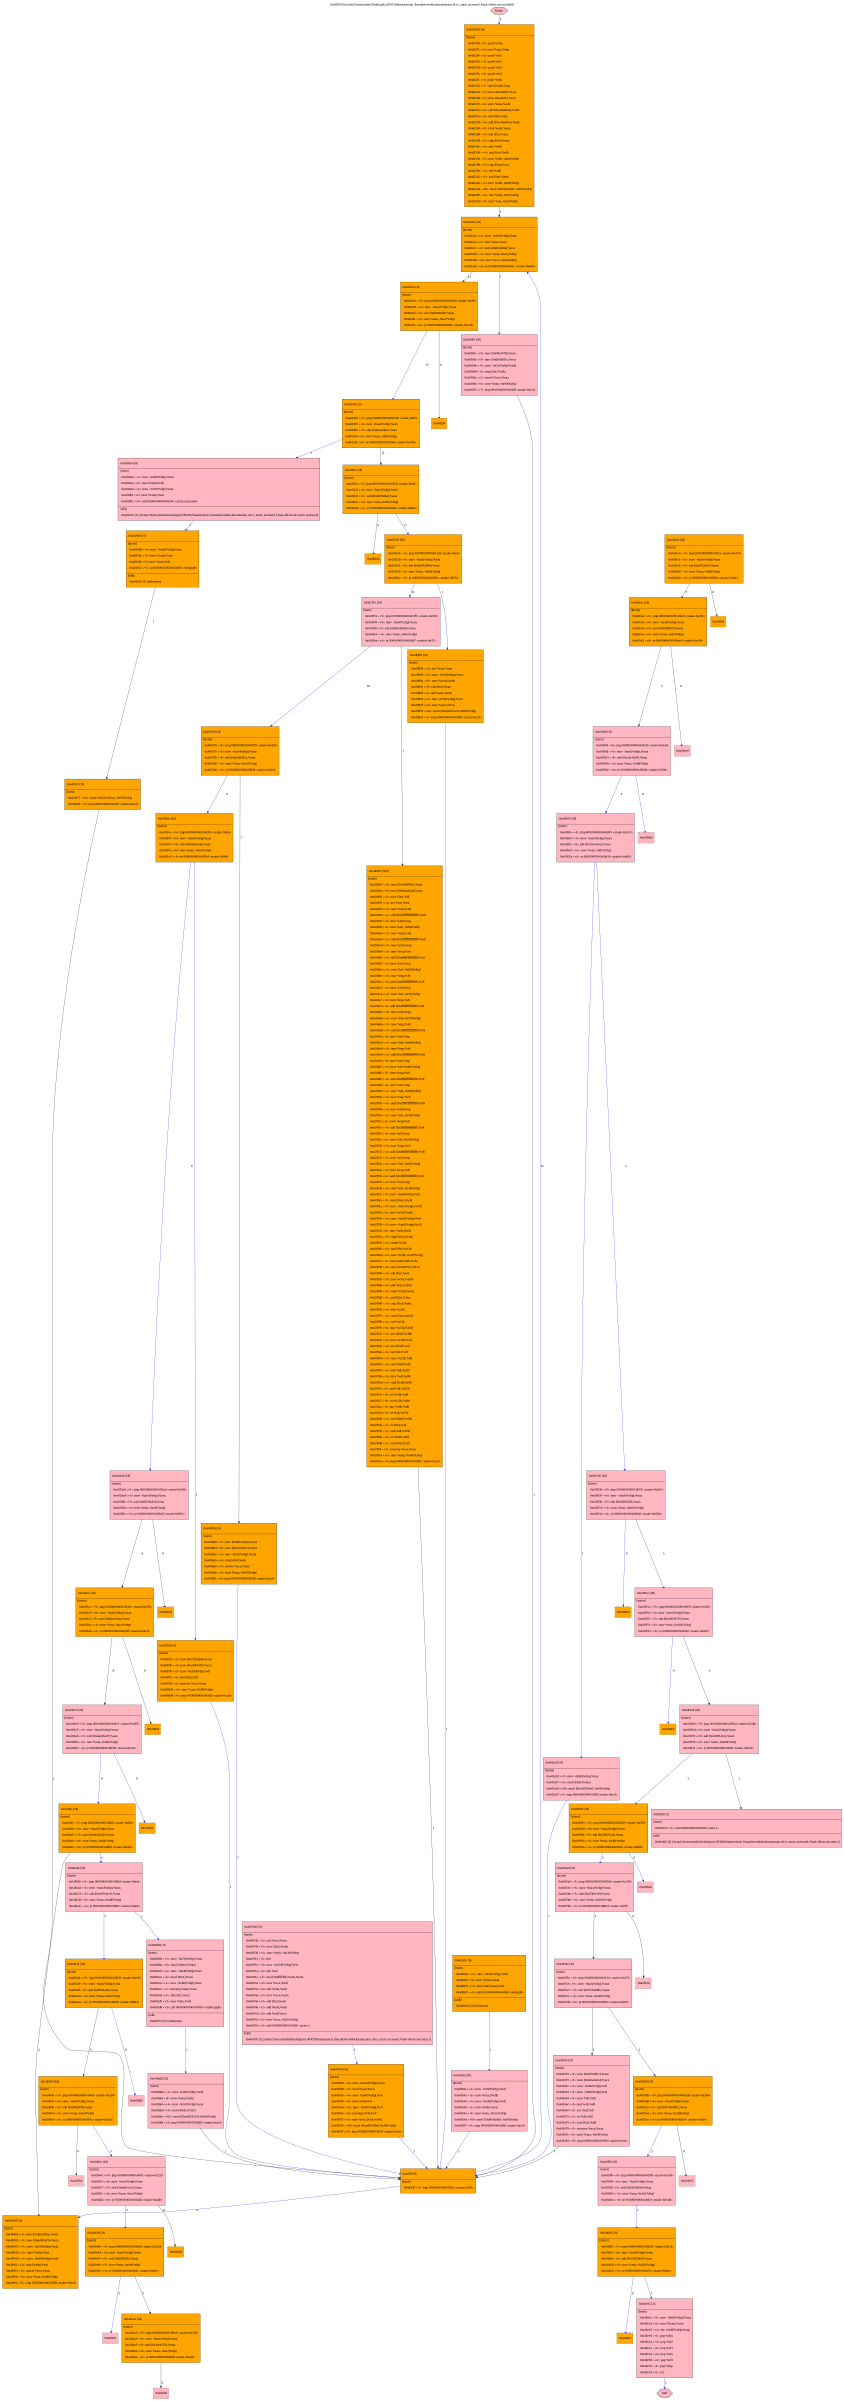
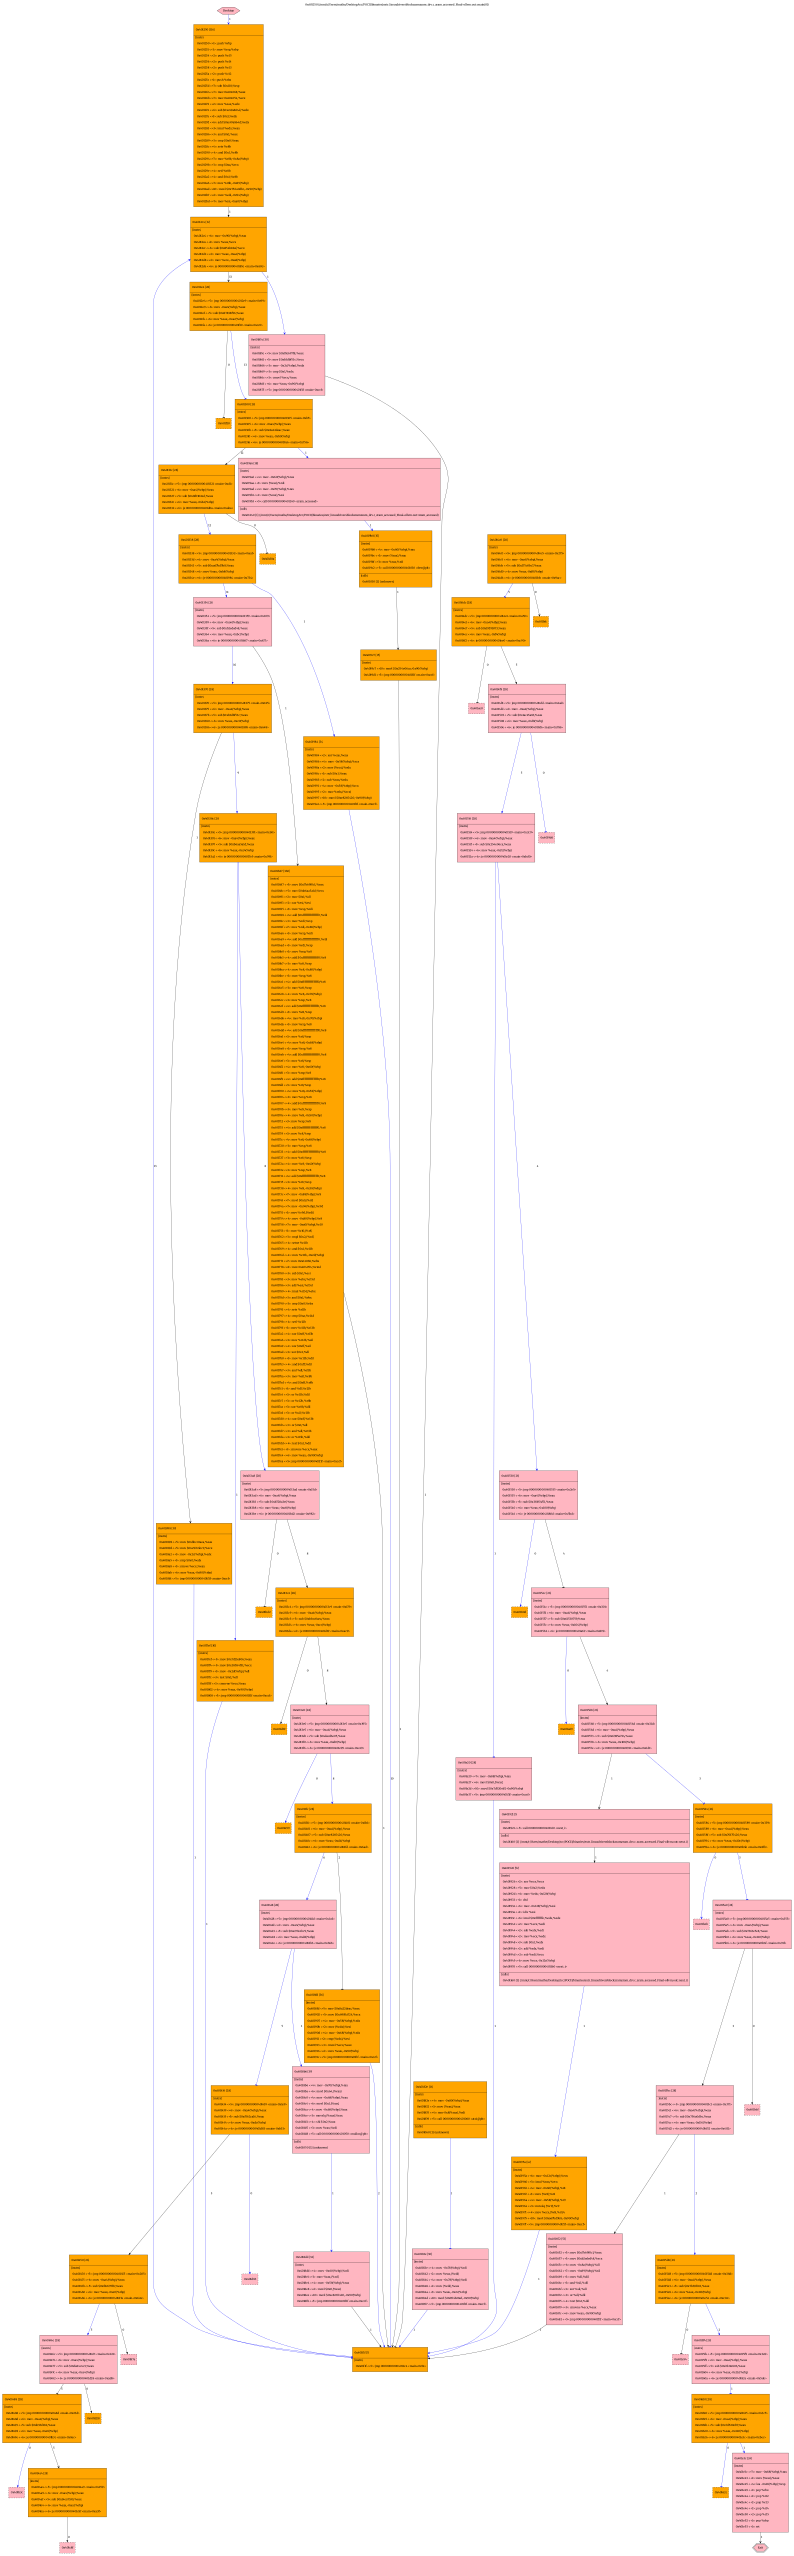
node "Entry": label "Entry" -> "Desktop"
edge "0x401984 [34]" -> "0x401f1f [5]": label " 1" -> " 10"
edge "0x401921 [5]" -> "0x401926 [52]": added, label "1"
edge "0x401f1f [5]" -> "0x4018fd [36]": reversed
edge "0x401e3c [24]" -> "Exit": color blue -> black
